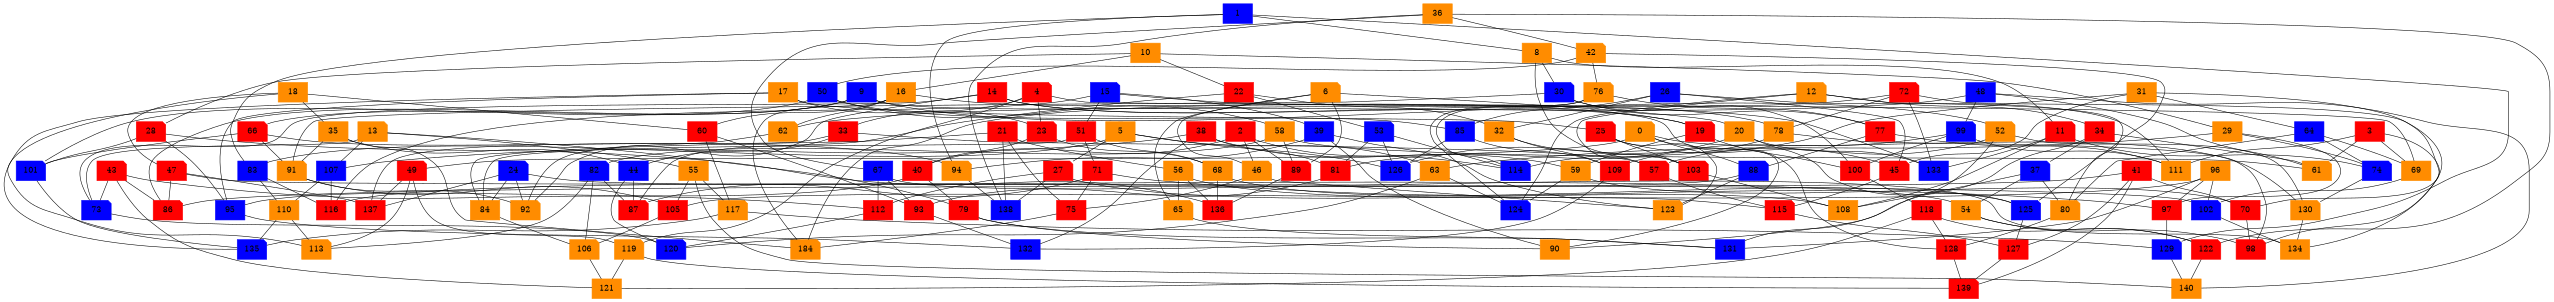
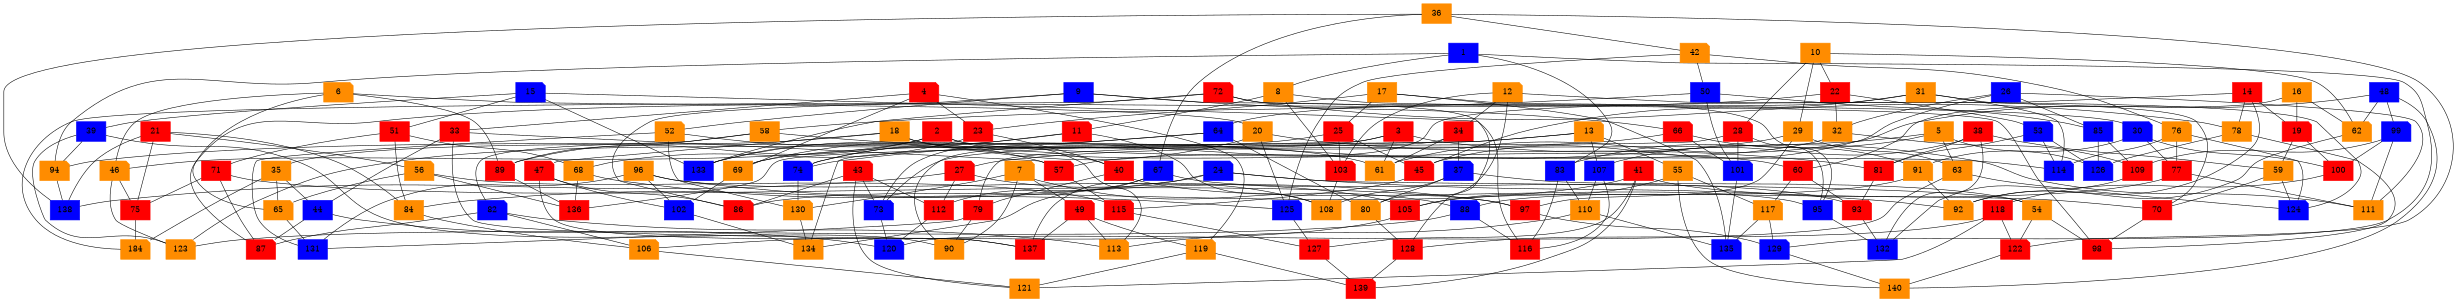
edge "10" -- "16": now "10" -- "62"
edge "16" -- "184": removed
node "0": label "0" -> "7"
edge "35" -- "91": now "35" -- "65"
